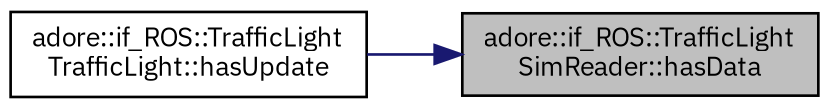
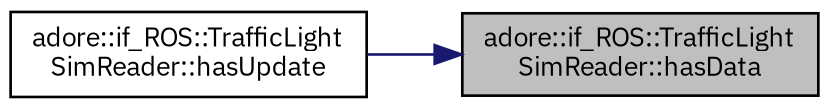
node "adore::if_ROS::TrafficLight TrafficLight::hasUpdate": label "adore::if_ROS::TrafficLight TrafficLight::hasUpdate" -> "adore::if_ROS::TrafficLight SimReader::hasUpdate"
